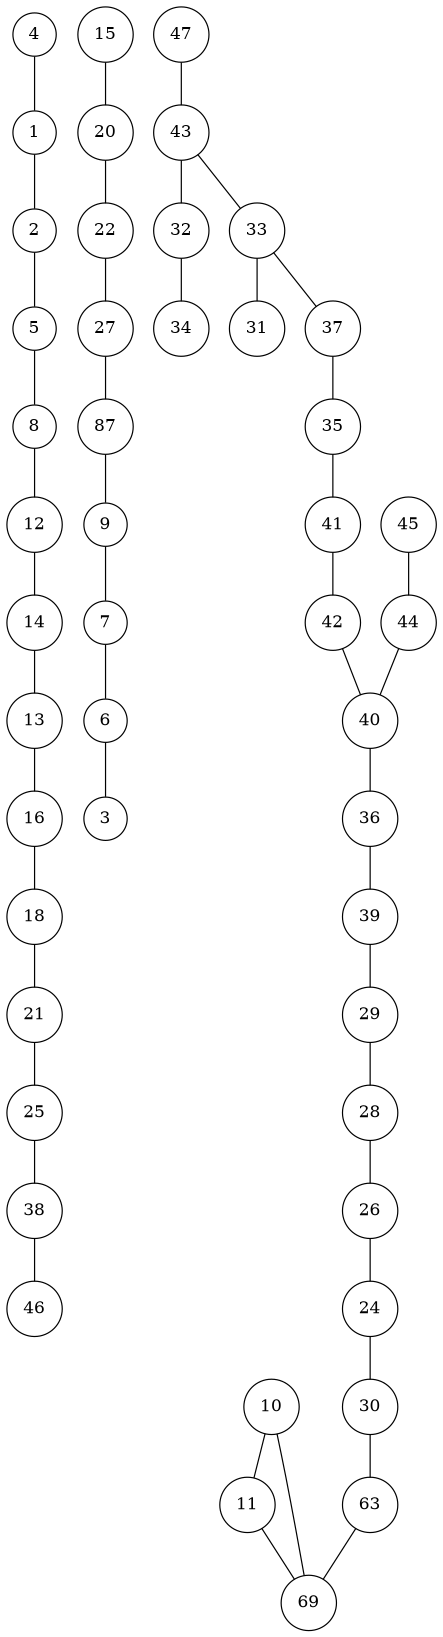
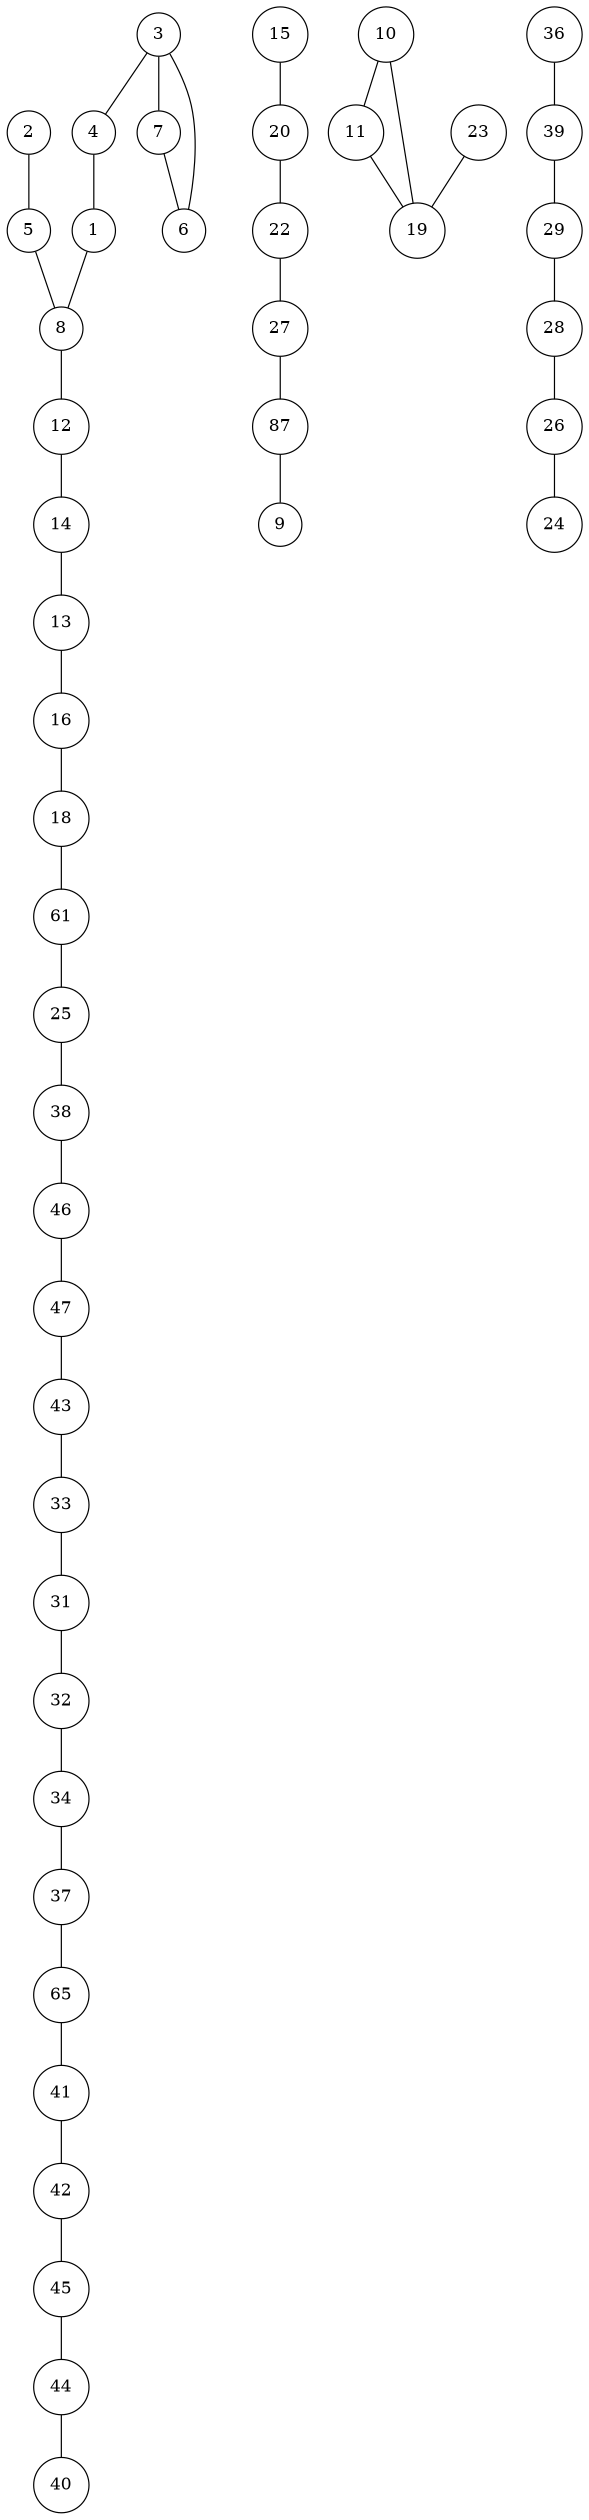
edge "3" -- "4": added
edge "1" -- "2": now "1" -- "8"
edge "43" -- "32": now "31" -- "32"
edge "33" -- "37": now "34" -- "37"
node "35": label "35" -> "65"
edge "9" -- "7": now "3" -- "7"
edge "42" -- "40": now "42" -- "45"
edge "40" -- "36": removed
node "21": label "21" -> "61"
edge "46" -- "47": added
node "30": removed
node "63": label "63" -> "23"
node "69": label "69" -> "19"
